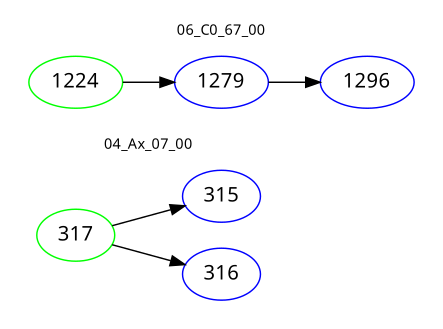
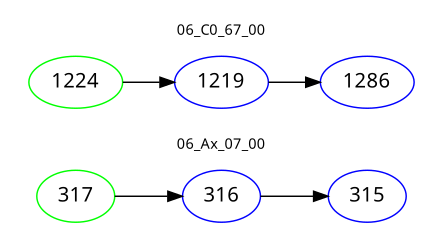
node "1279": label "1279" -> "1219"
node "1296": label "1296" -> "1286"
cluster "04_Ax_07_00": label "04_Ax_07_00" -> "06_Ax_07_00"
edge "317" -> "315": now "316" -> "315"
